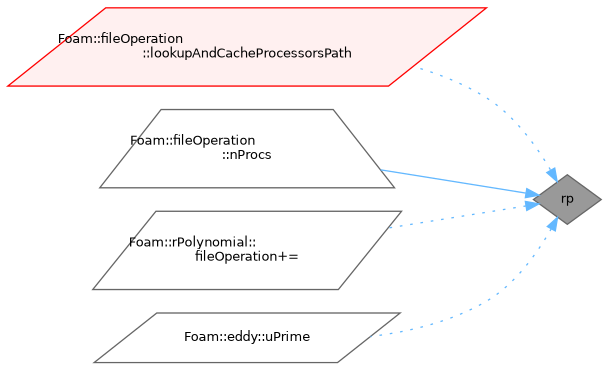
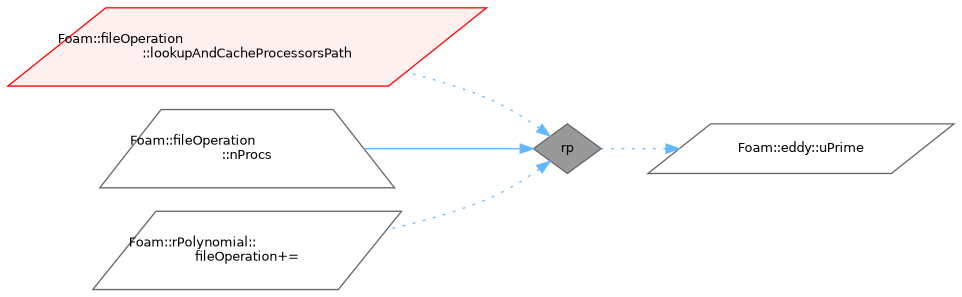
edge "Foam::eddy::uPrime" -> "rp": reversed
